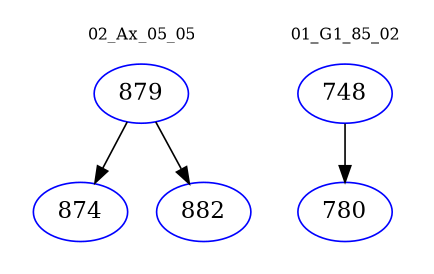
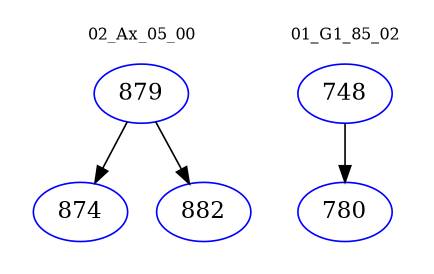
cluster "02_Ax_05_05": label "02_Ax_05_05" -> "02_Ax_05_00"
